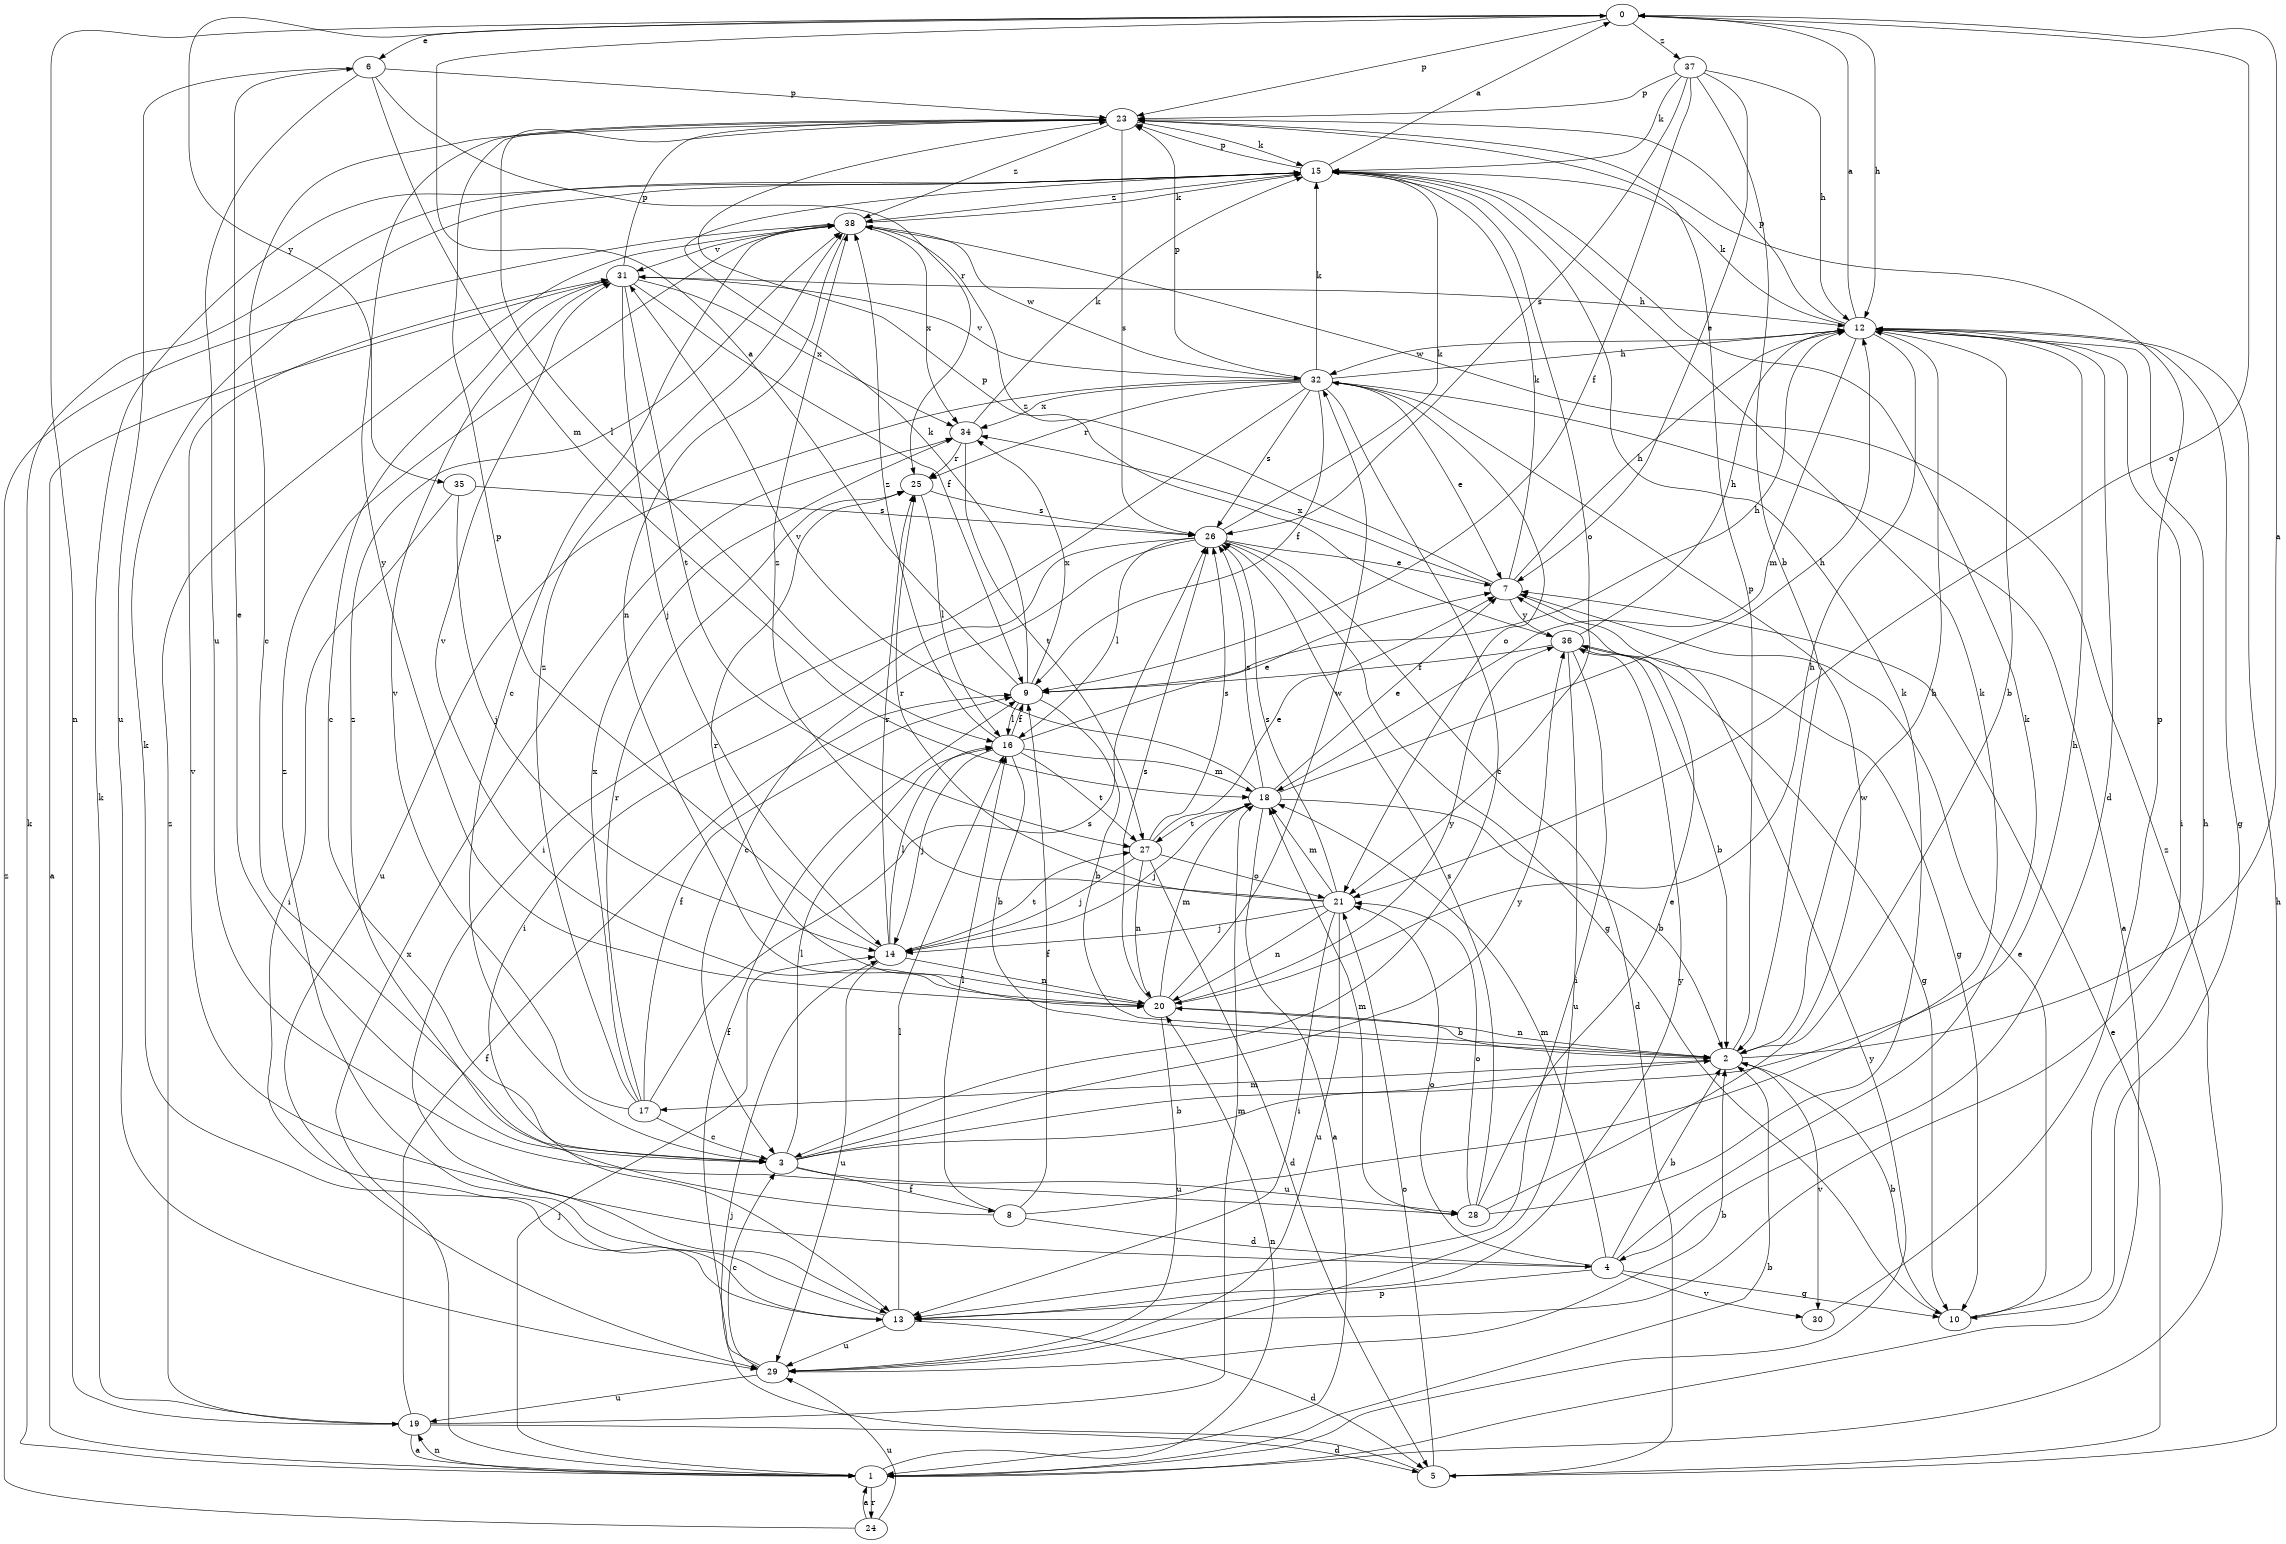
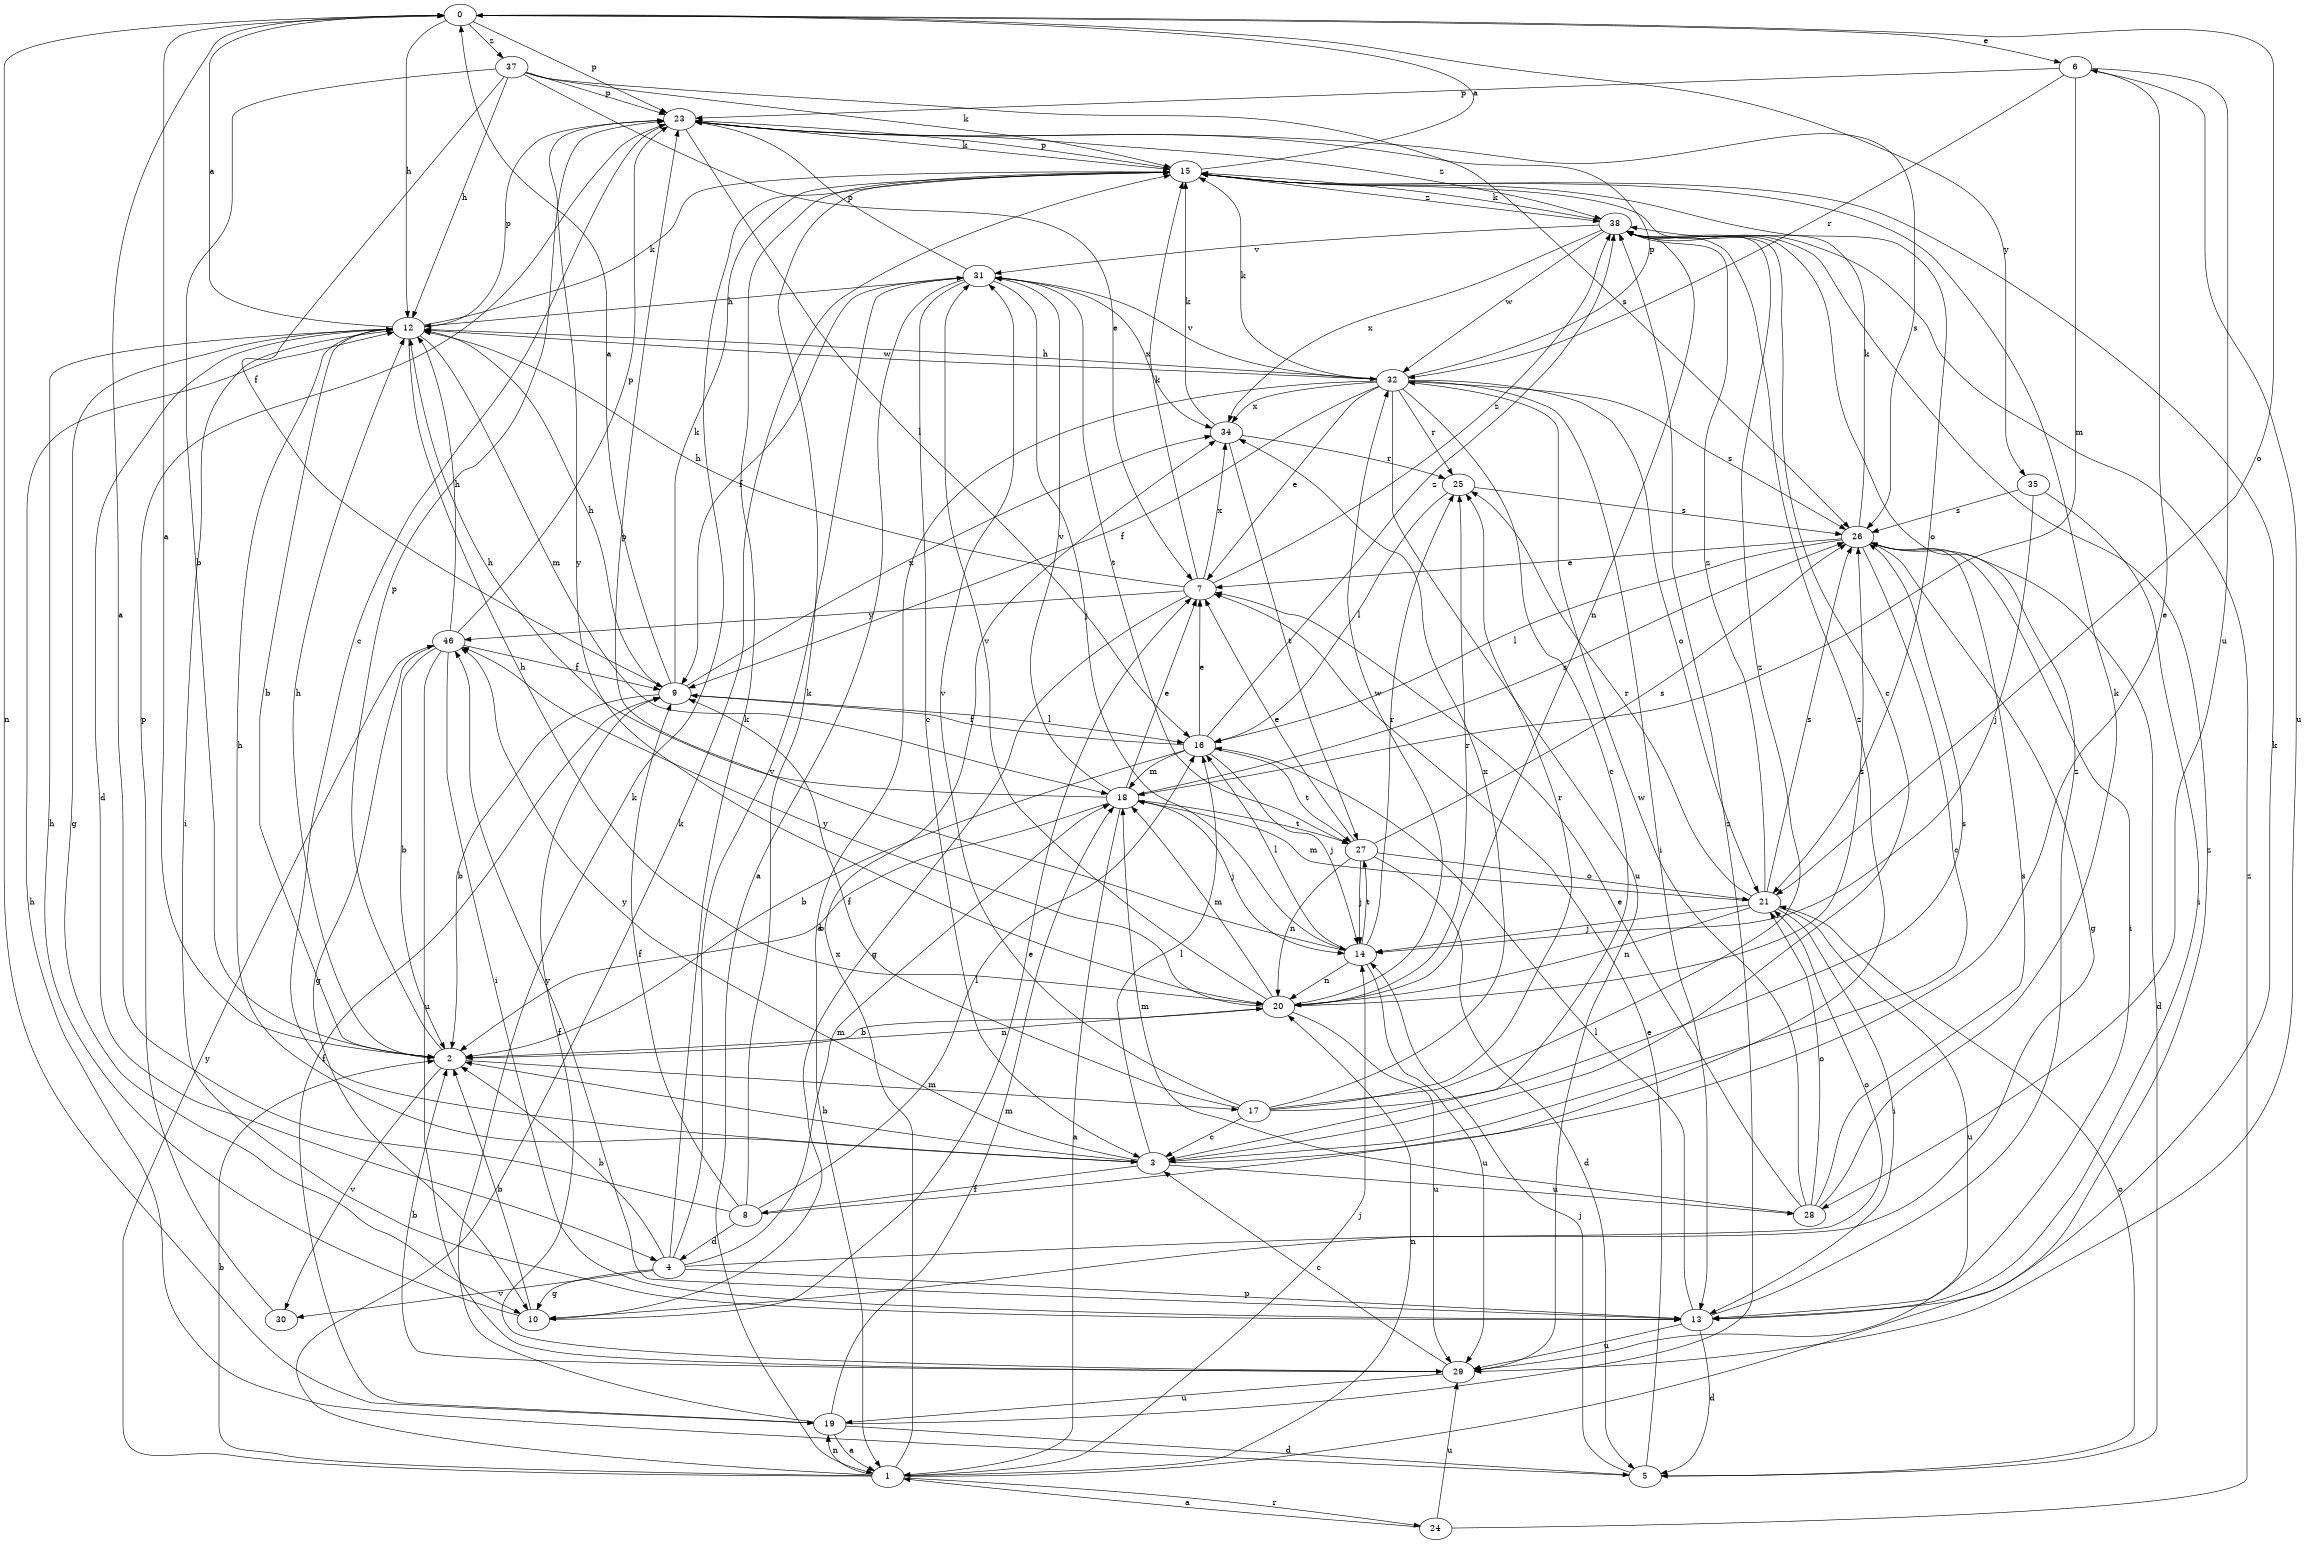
edge "6" -> "25": now "6" -> "32"
node "36": label "36" -> "46"
edge "38" -> "3": reversed
edge "8" -> "0": added, label "a"
